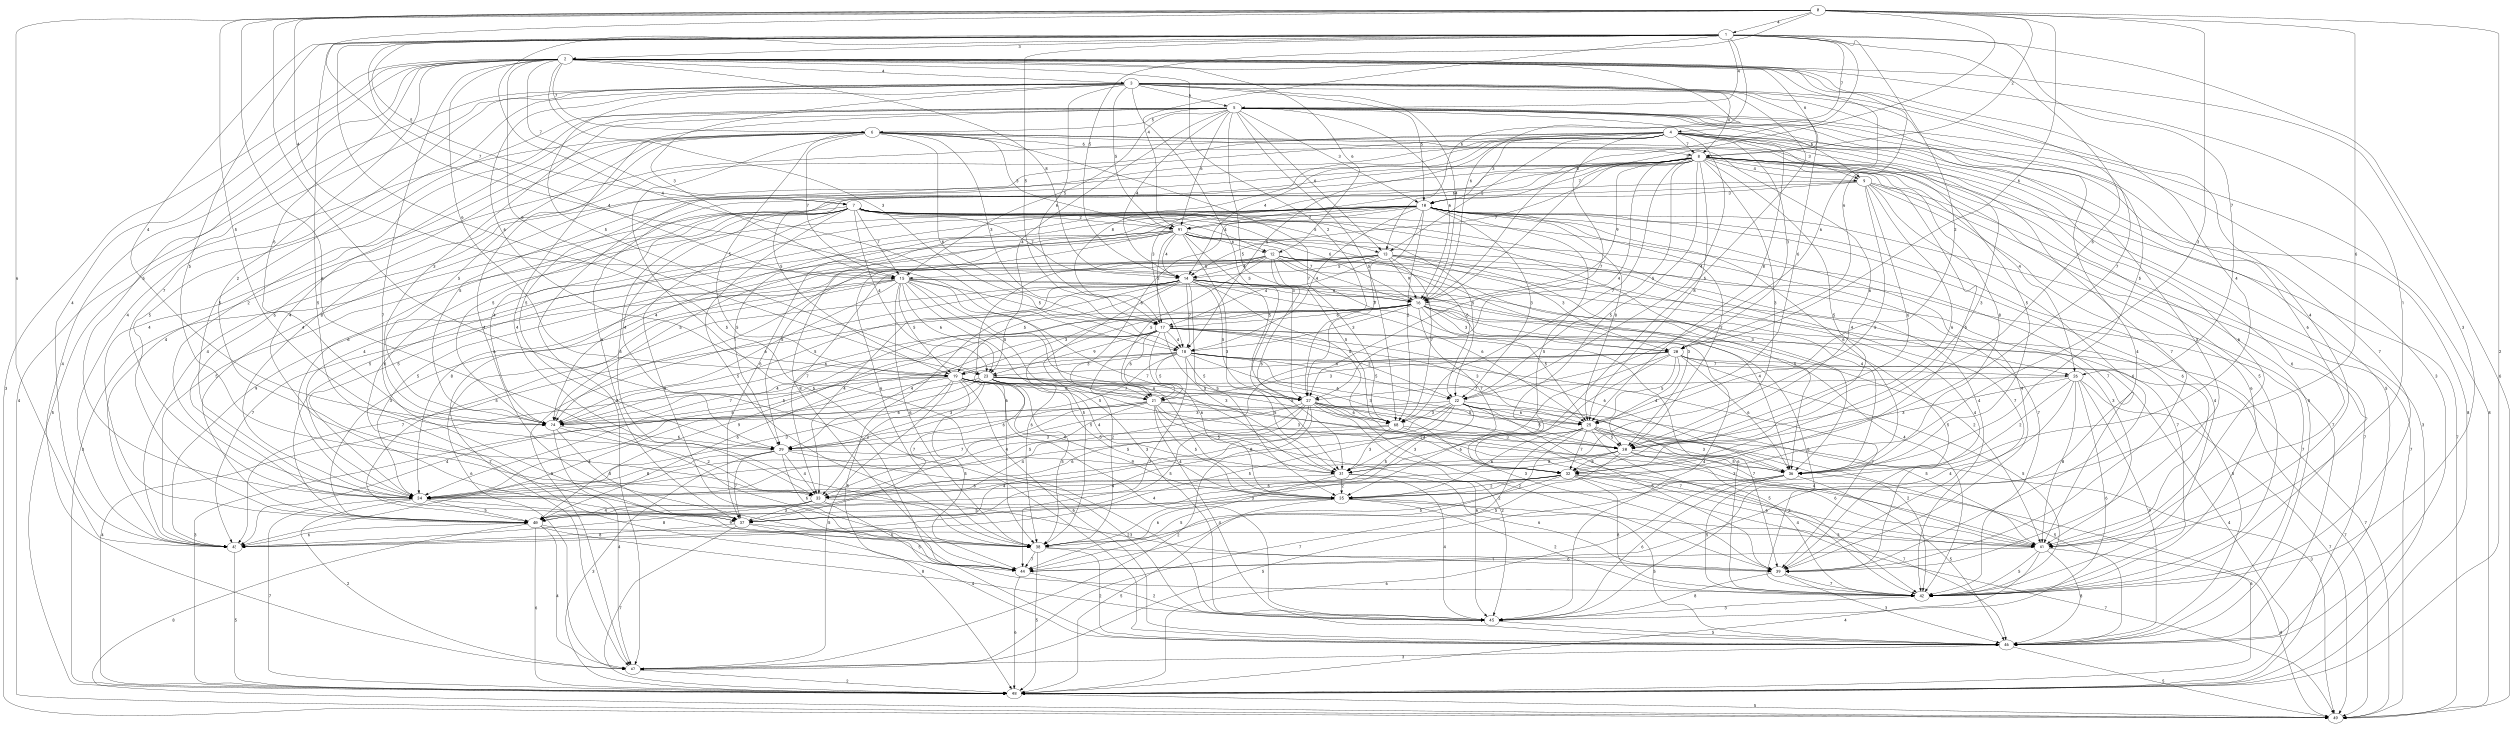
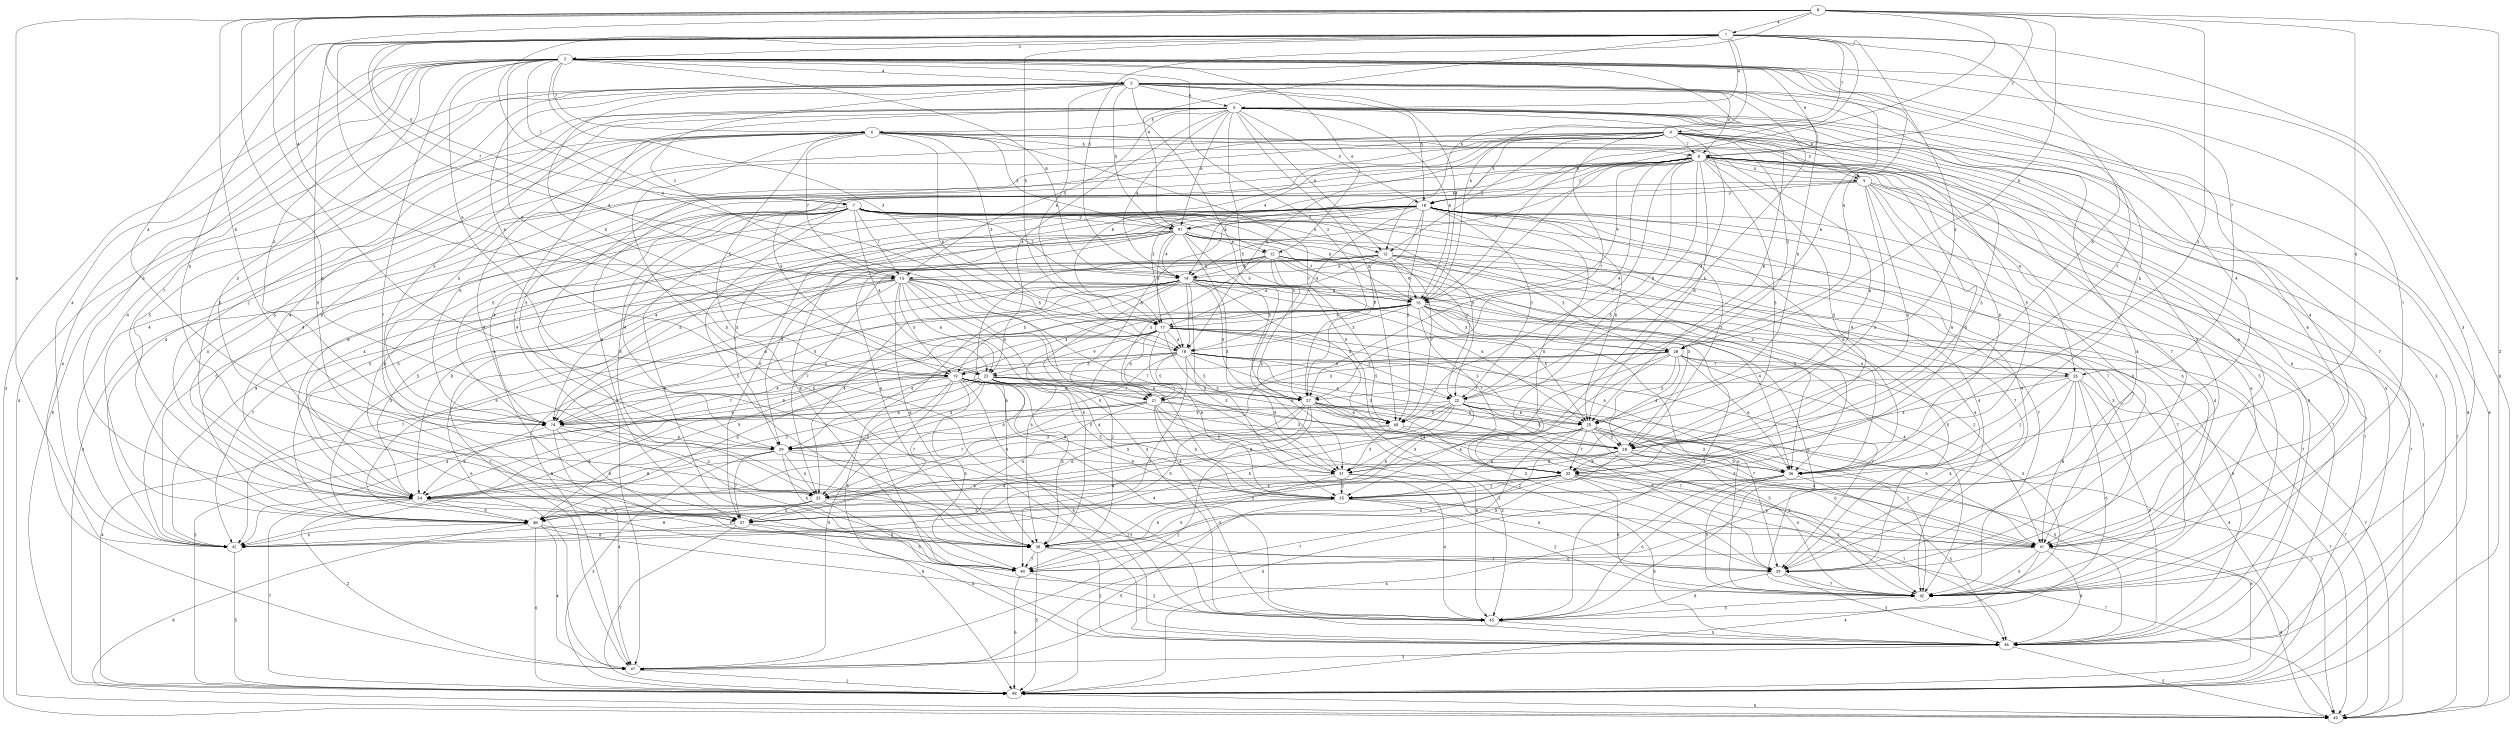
edge "27" -> "34": now "24" -> "34"
